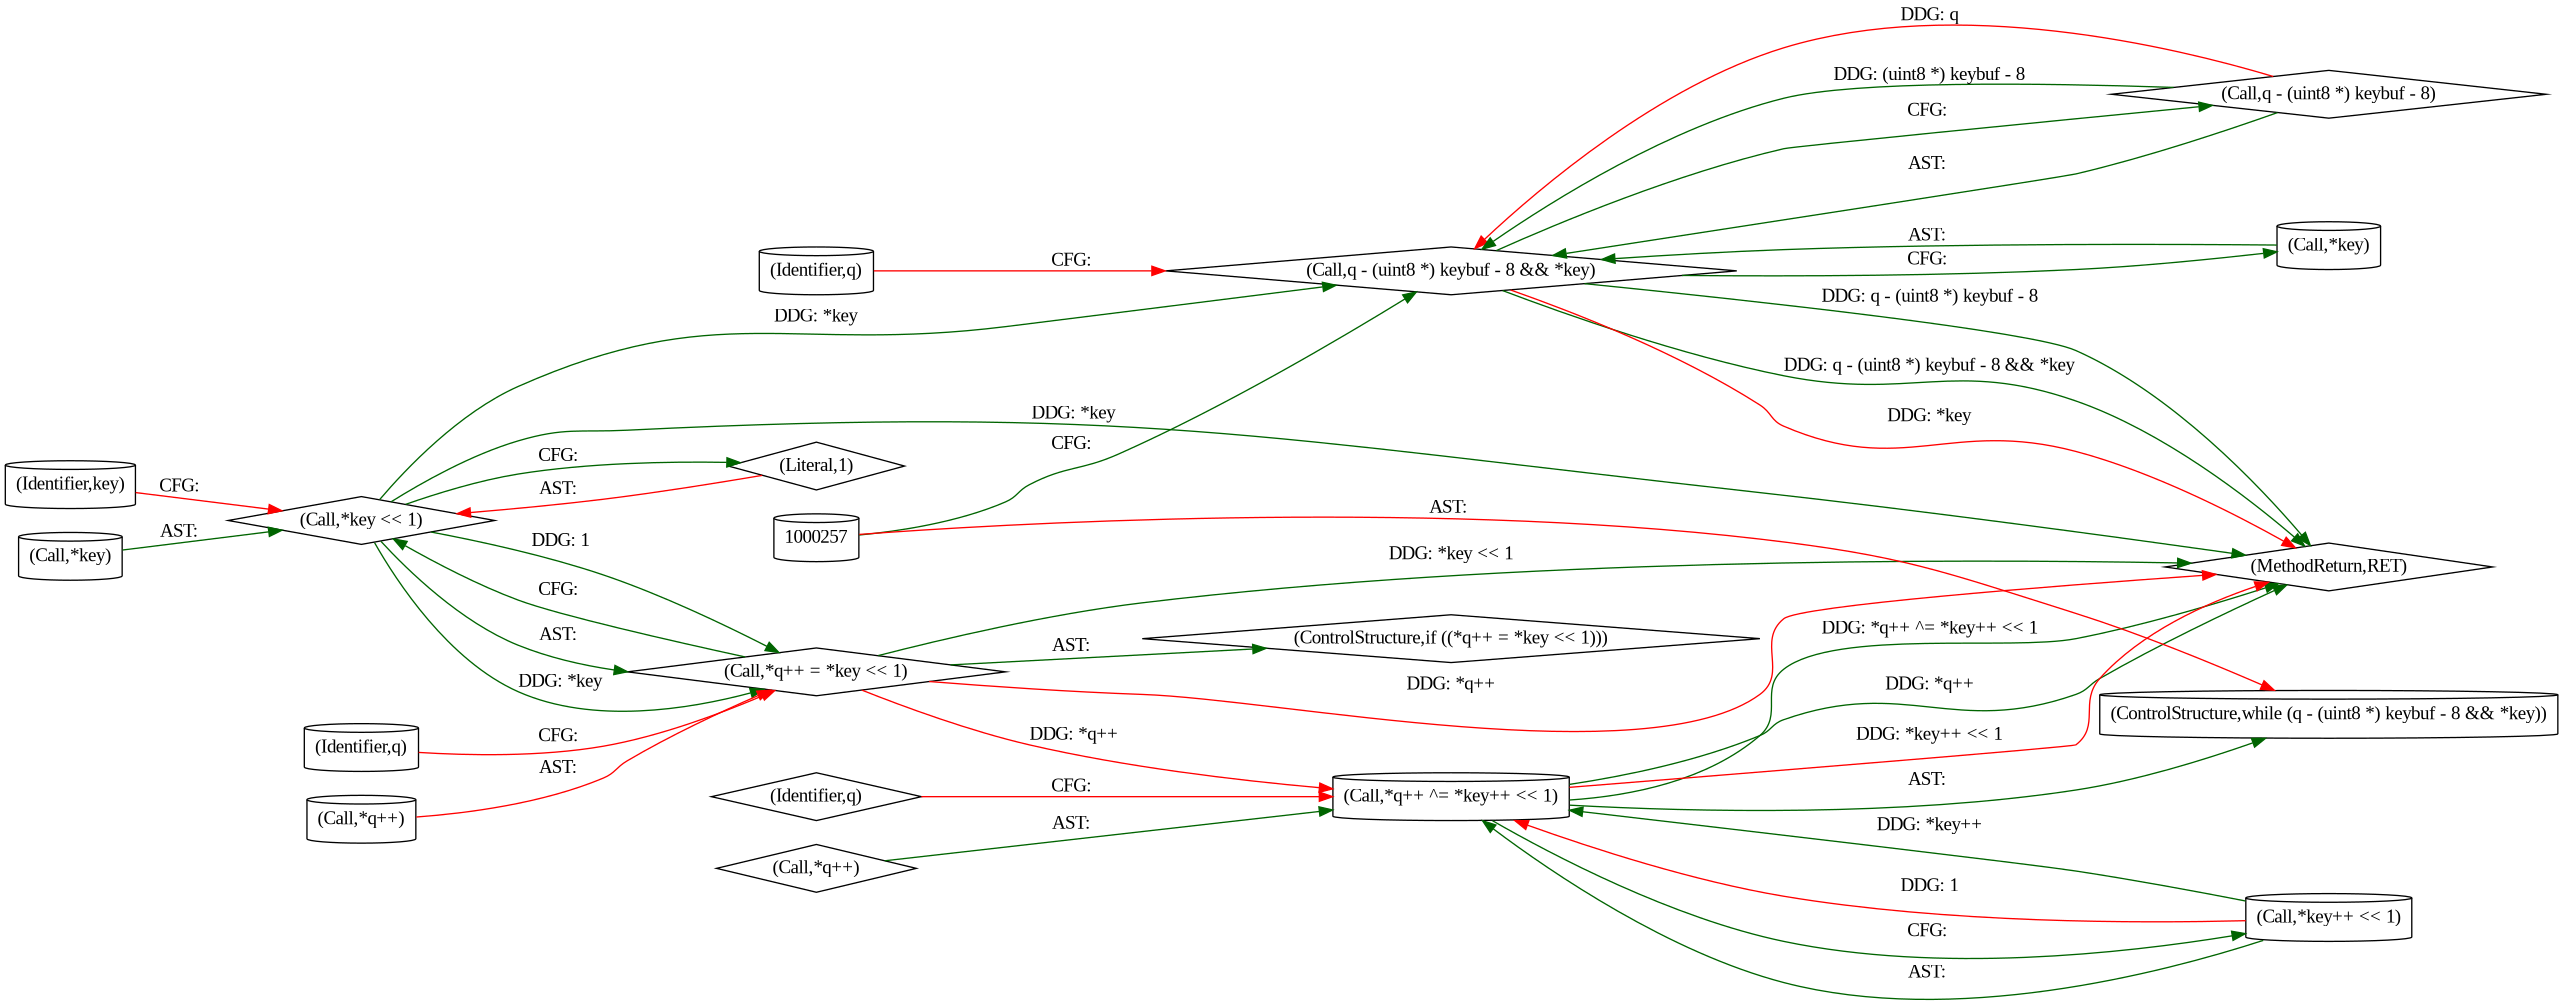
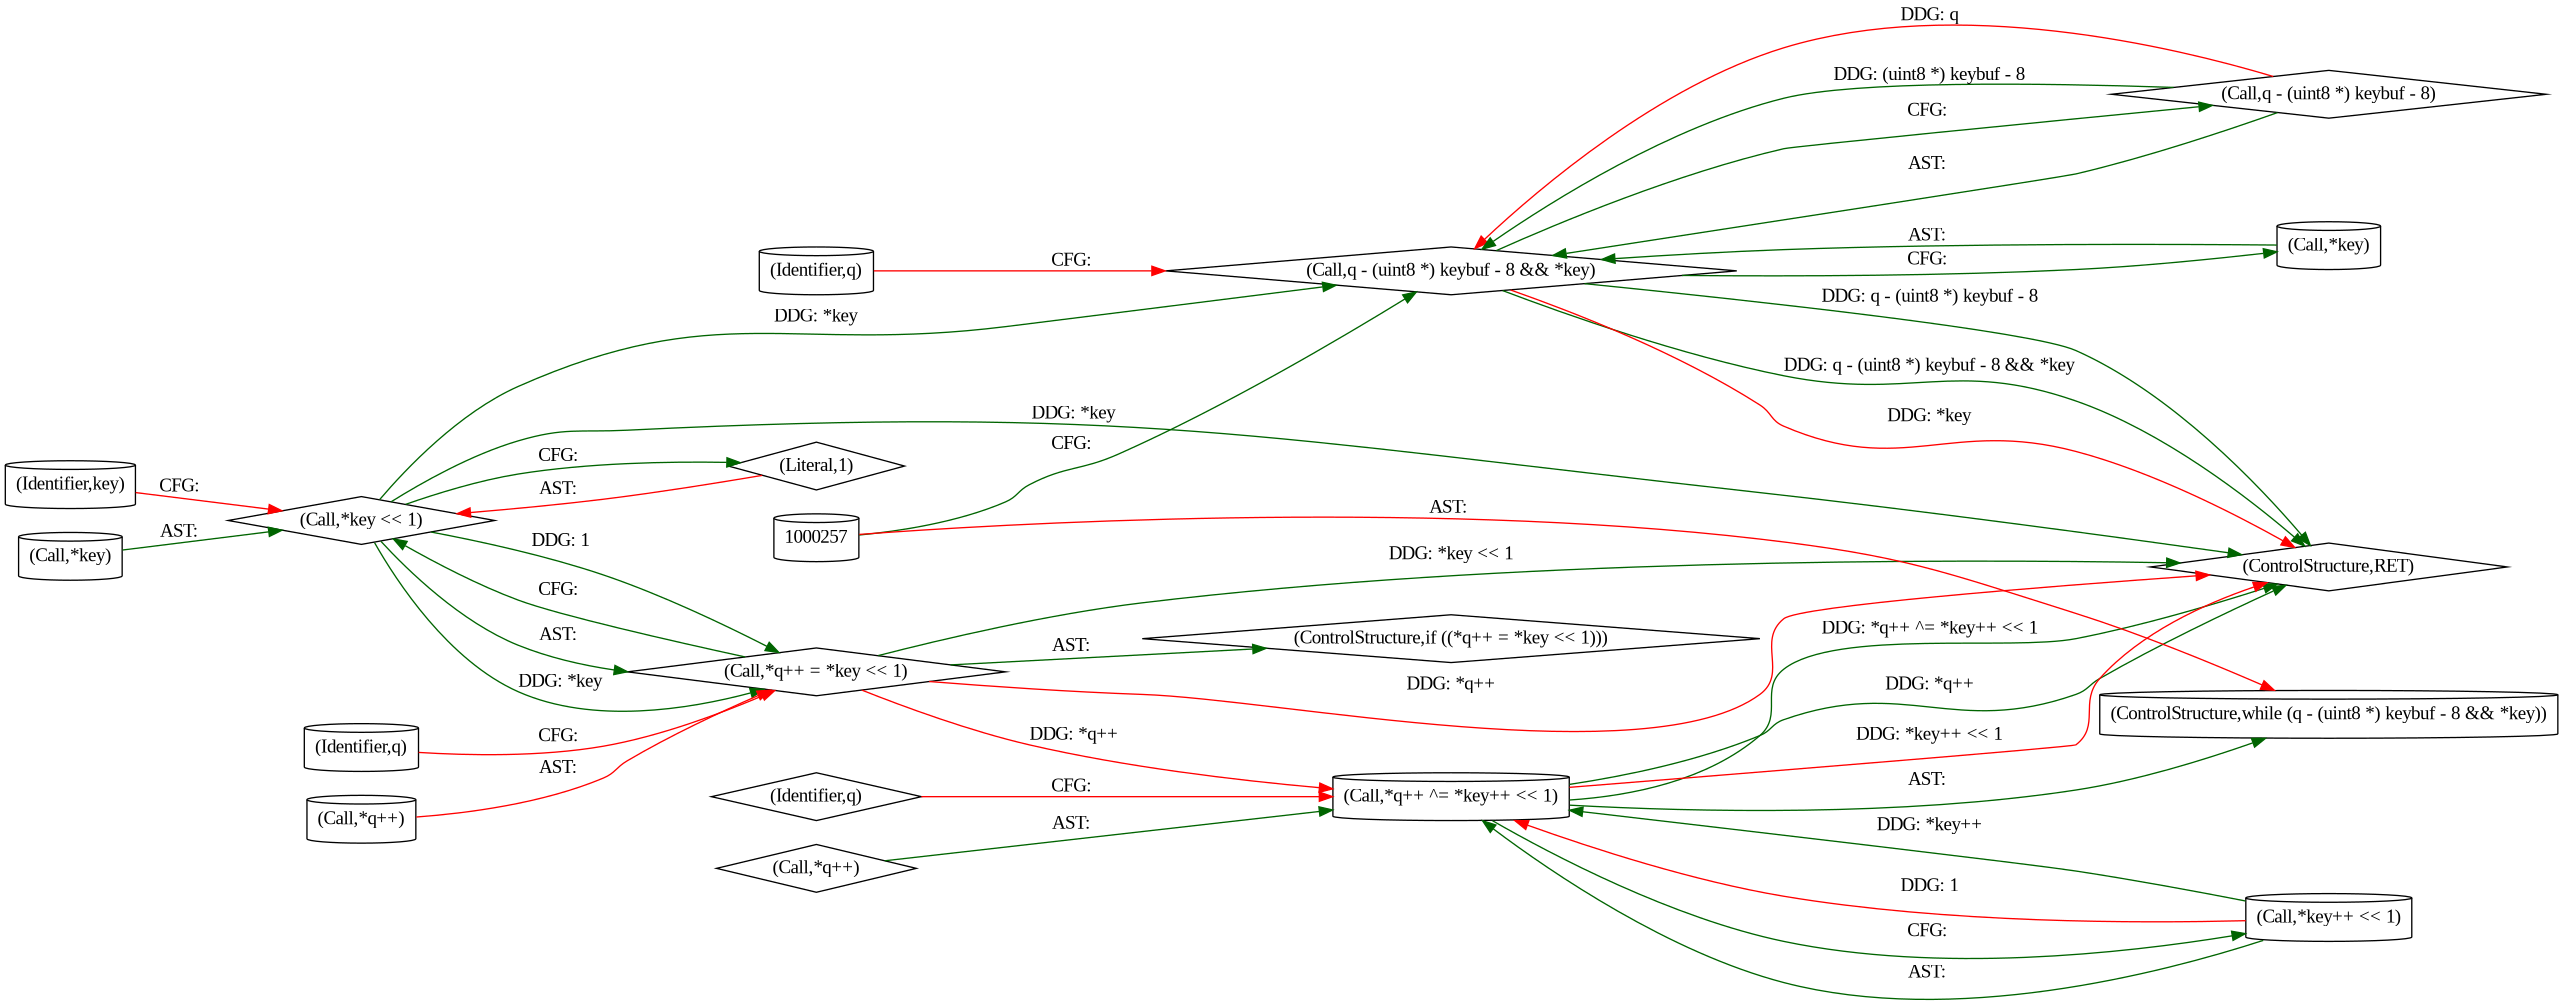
node "(MethodReturn,RET)": label "(MethodReturn,RET)" -> "(ControlStructure,RET)"
